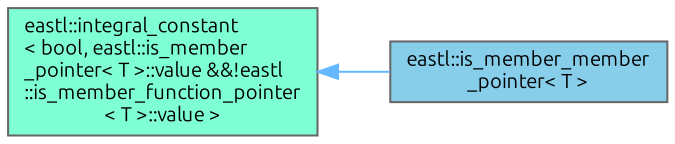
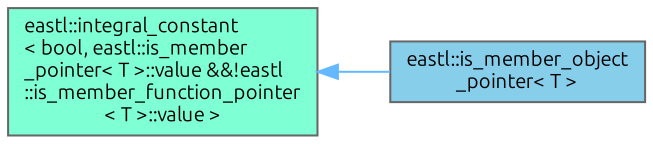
node "eastl::is_member_member _pointer< T >": label "eastl::is_member_member _pointer< T >" -> "eastl::is_member_object _pointer< T >"
